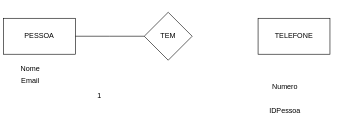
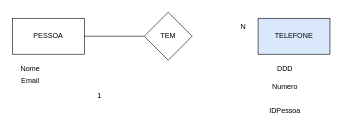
node "N": added
node "PESSOA": moved (39, 36) -> (48, 36)
node "TELEFONE": fillcolor #ffffff -> #dae8fc
node "DDD": added
